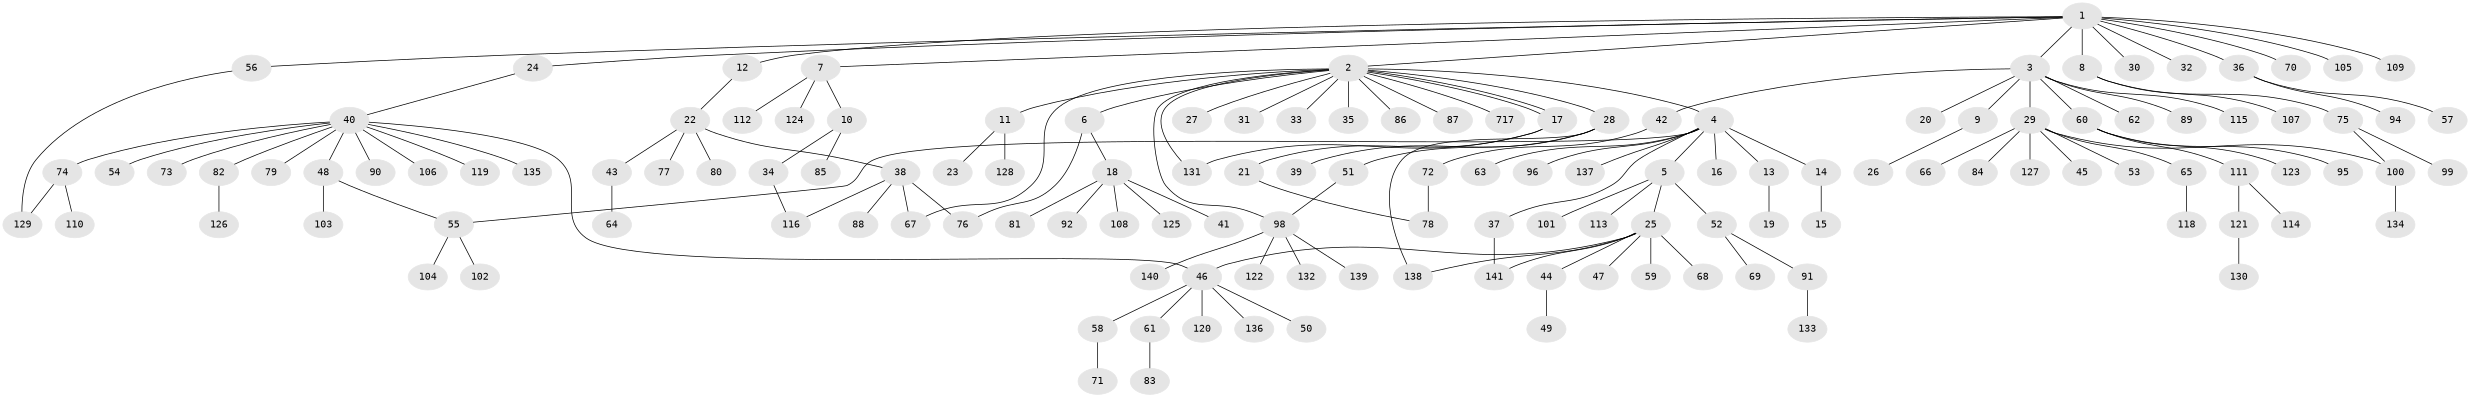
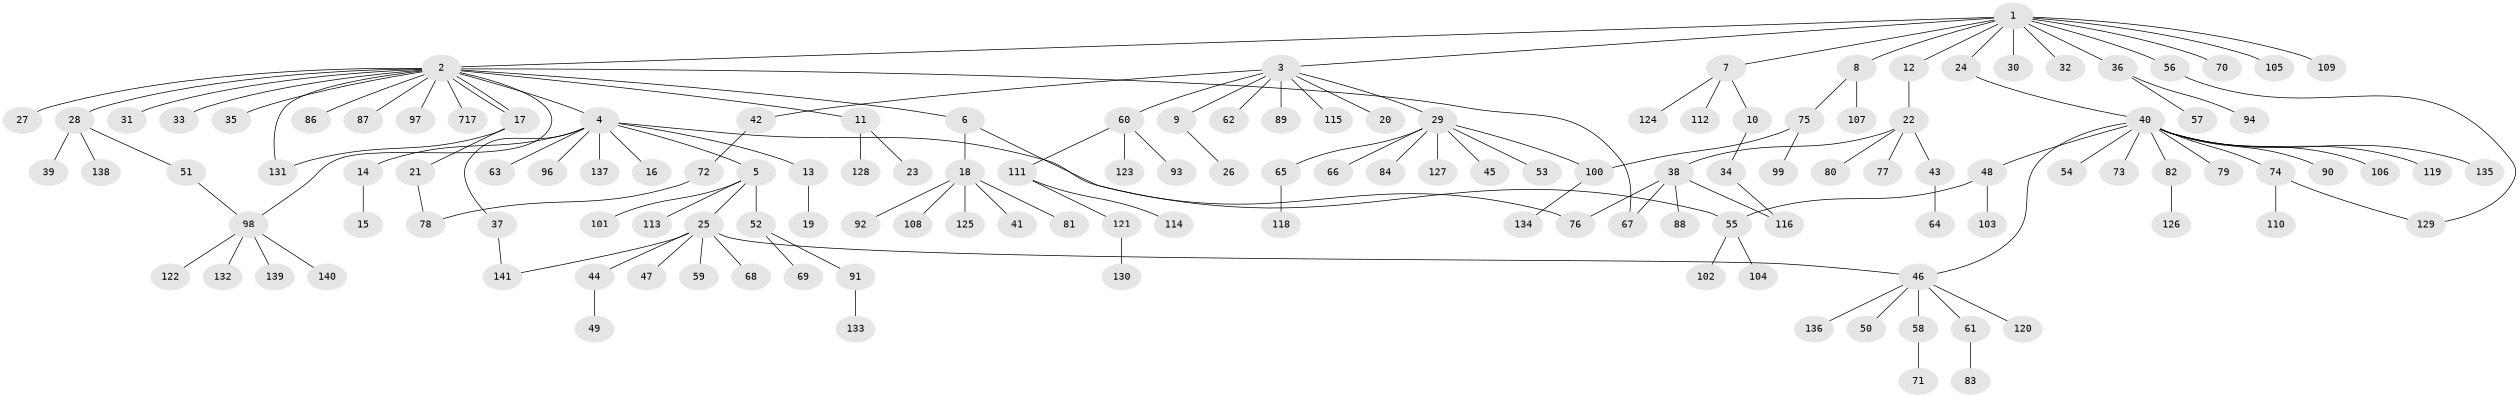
node "97": added
node "85": removed
node "95": label "95" -> "93"
edge "25" -- "138": removed
